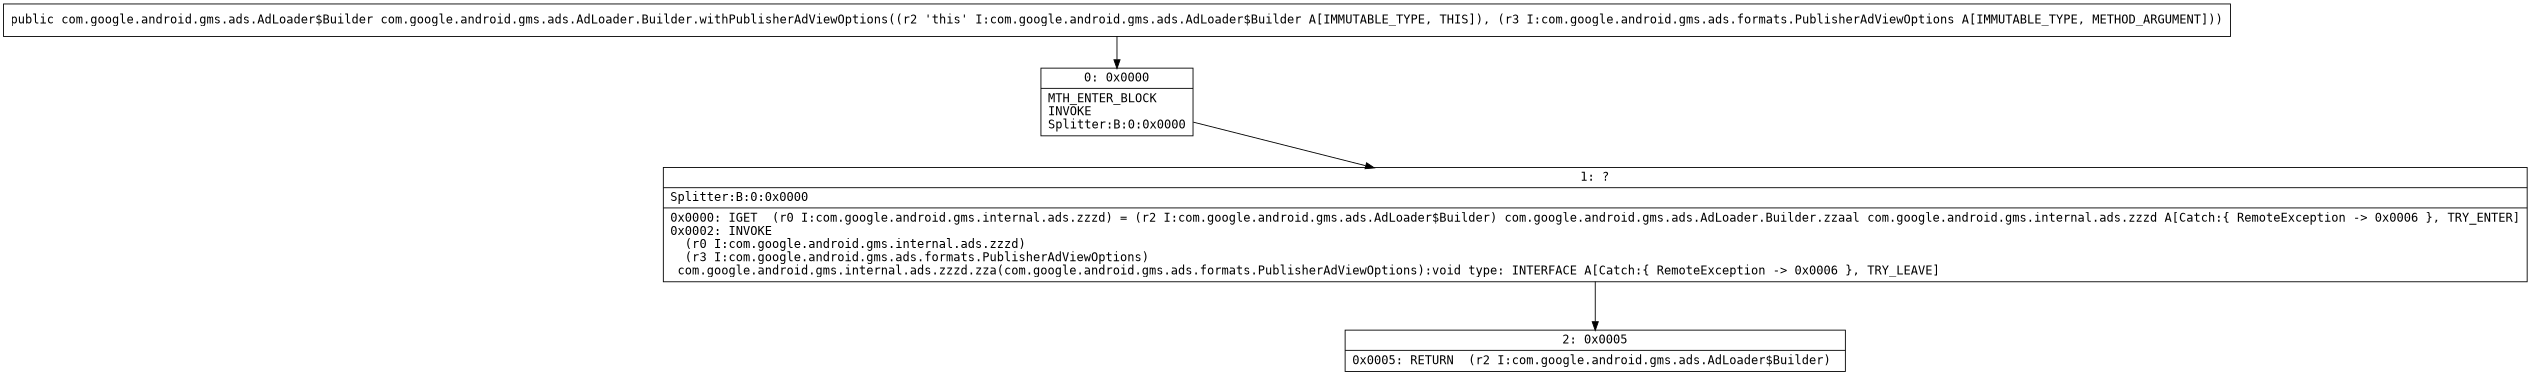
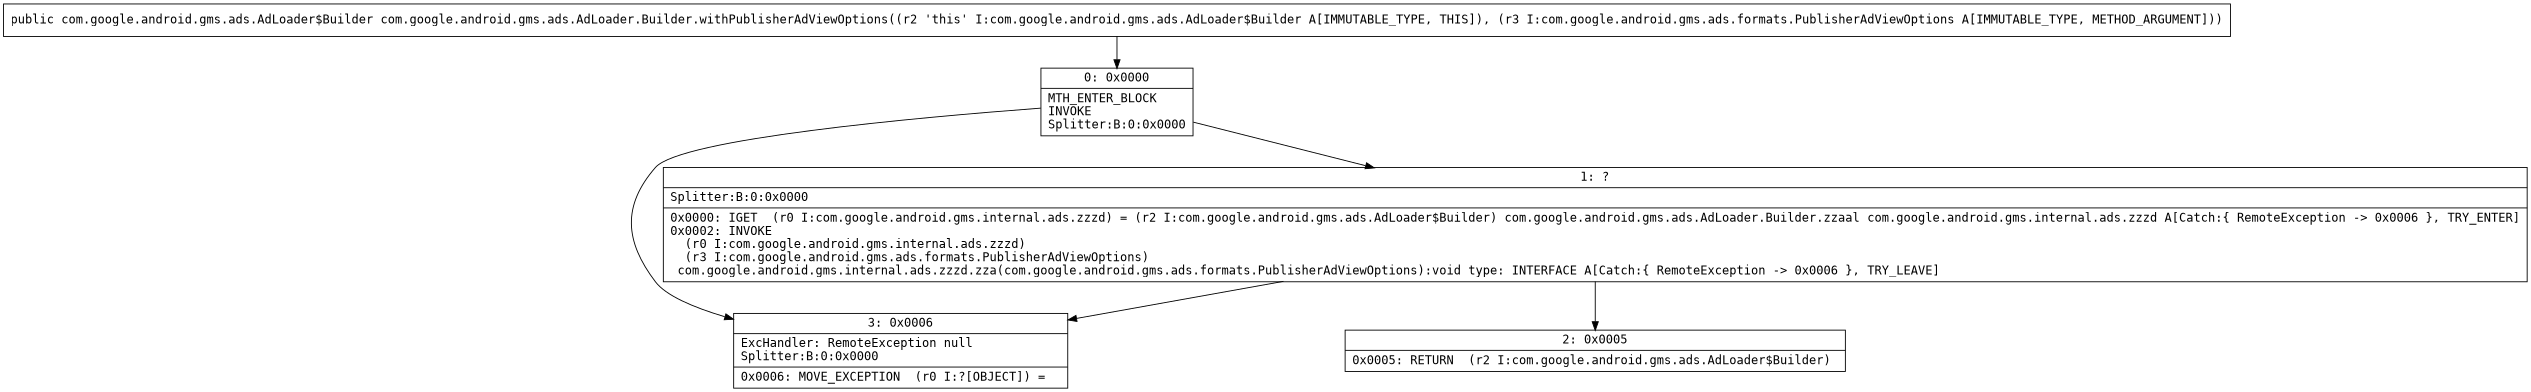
node "3: 0x0006": added
